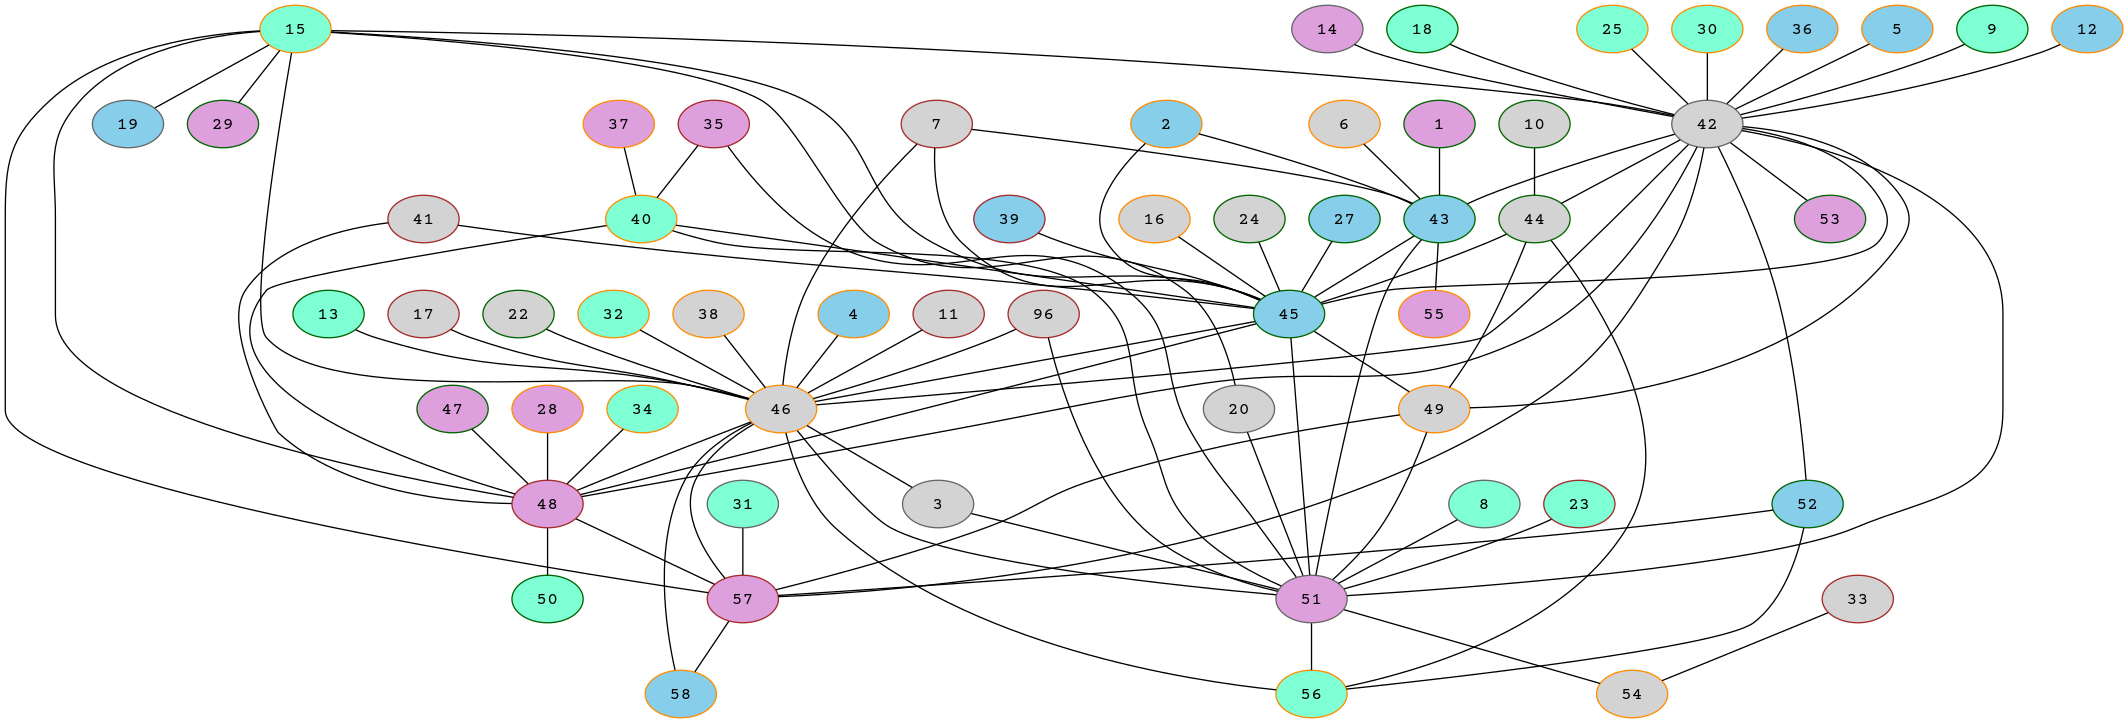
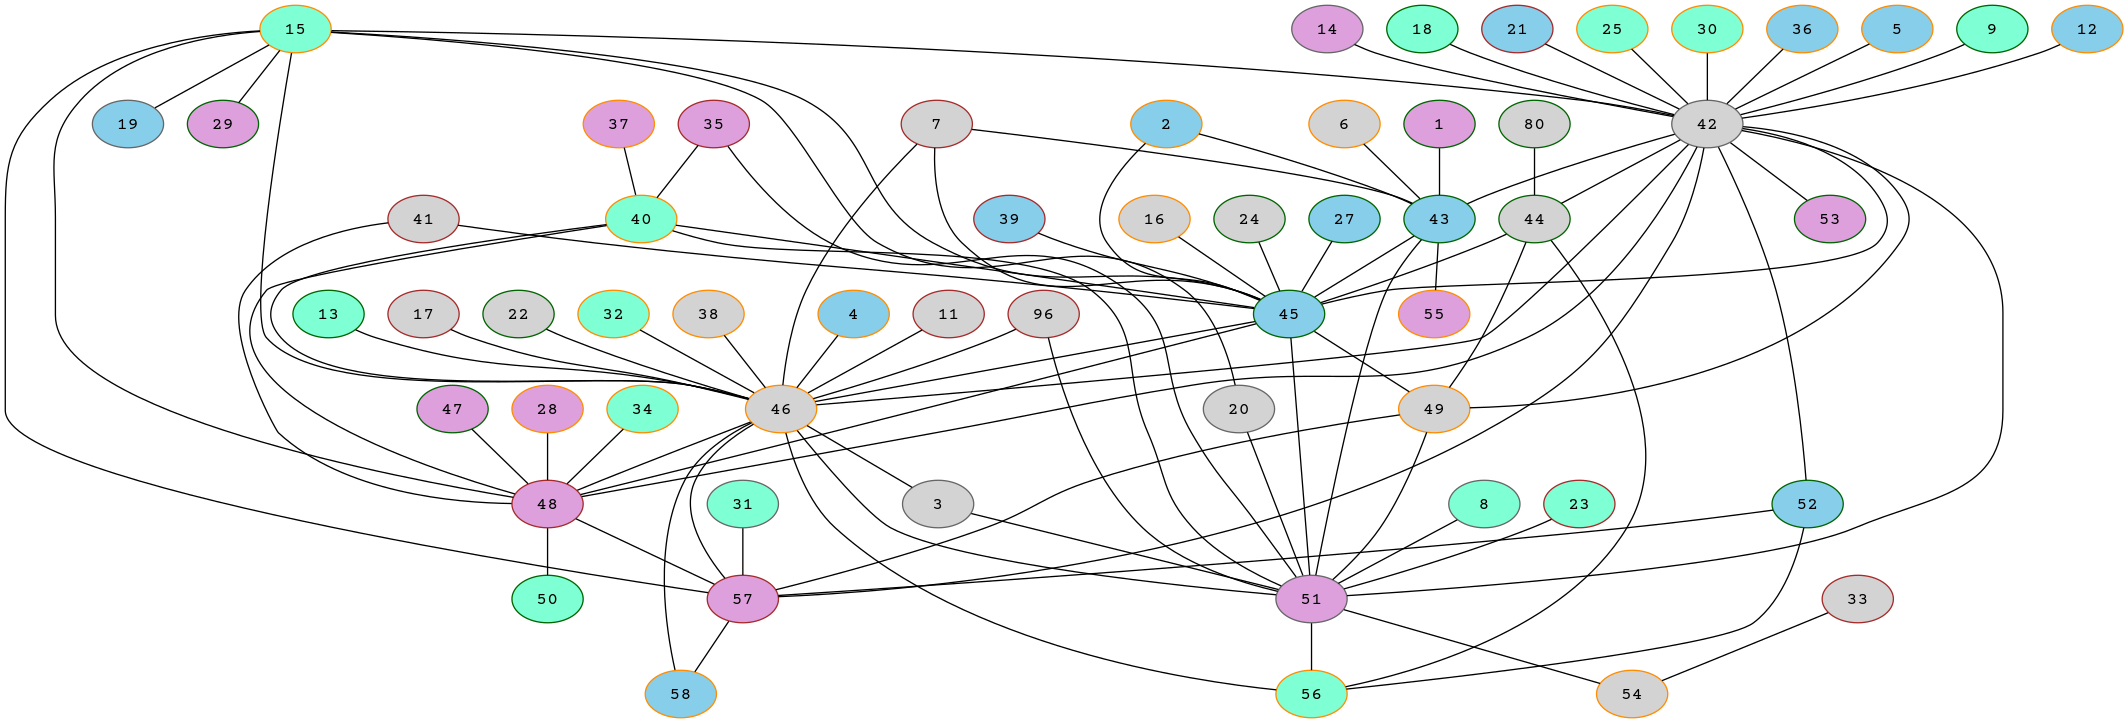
node "21": added
node "10": label "10" -> "80"
edge "40" -- "46": added
